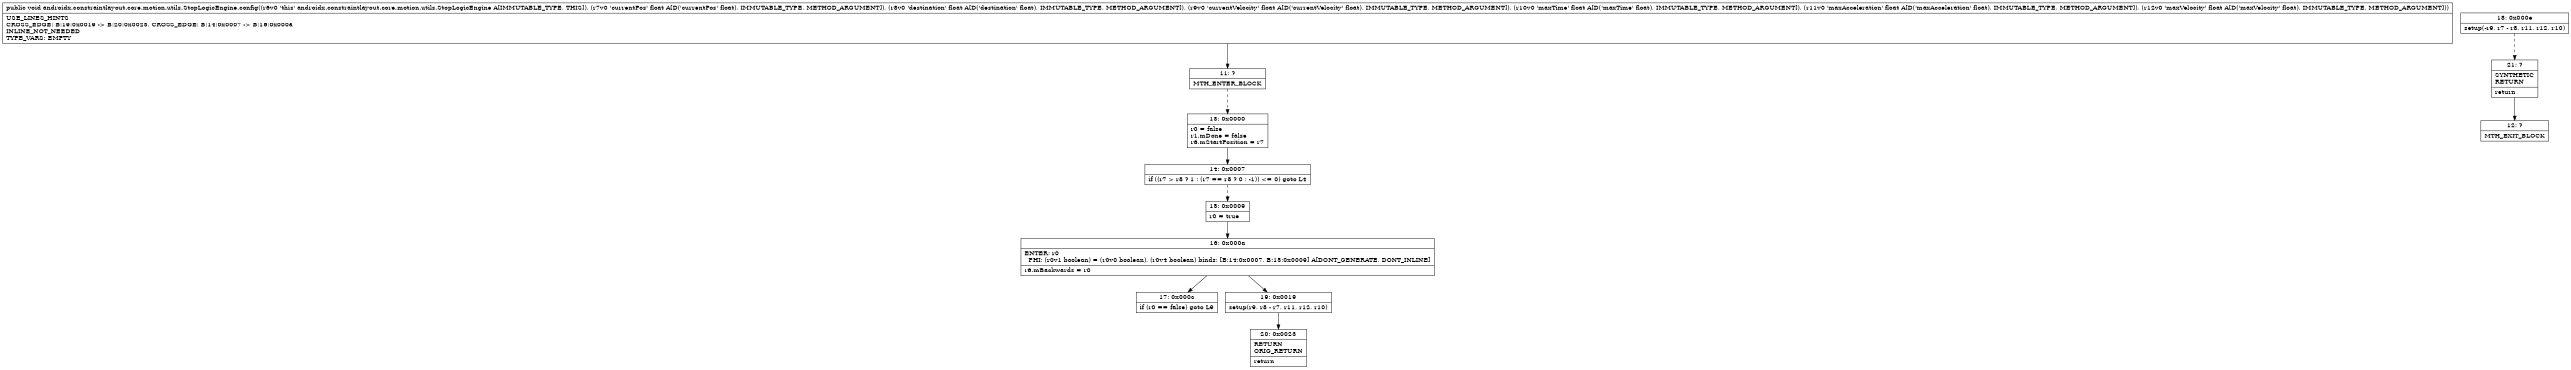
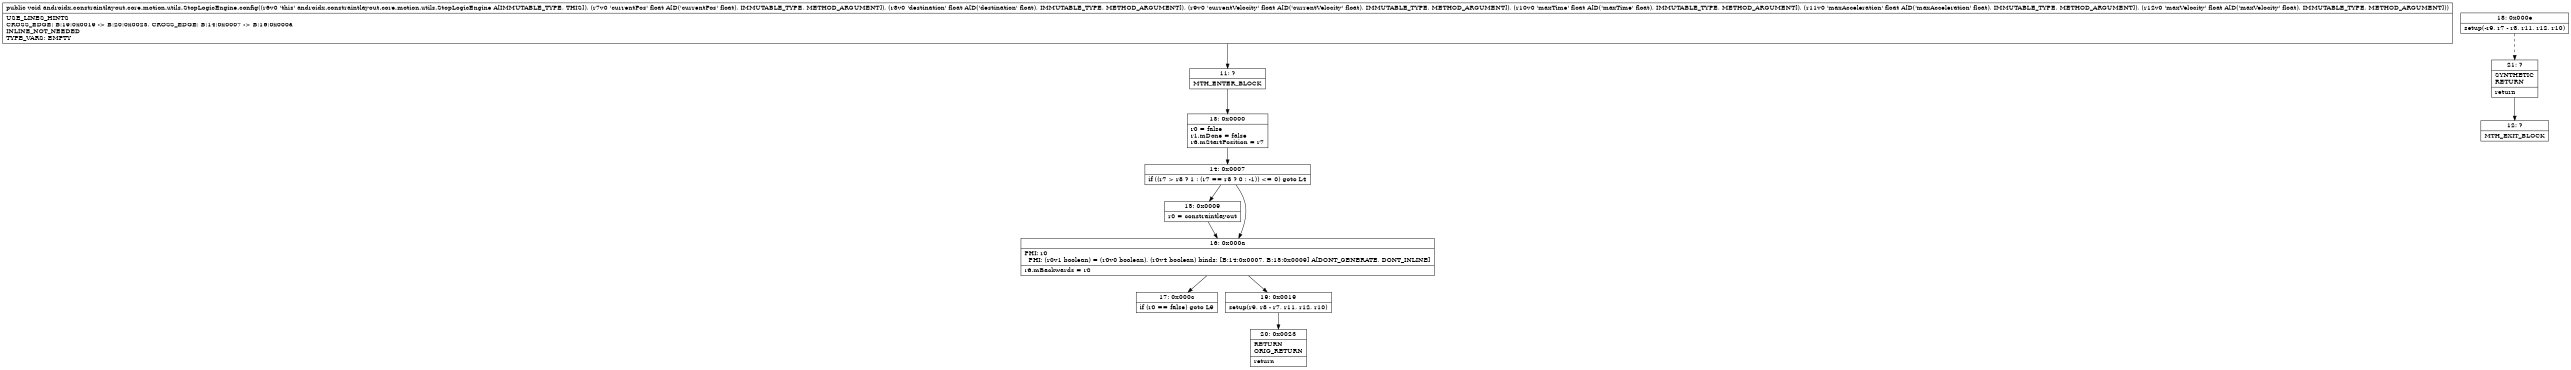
edge "11: ?" -> "13: 0x0000": style dashed -> solid
edge "14: 0x0007" -> "15: 0x0009": style dashed -> solid
edge "14: 0x0007" -> "16: 0x000a": added
node "15: 0x0009": text "r0 = true" -> "r0 = constraintlayout"
node "16: 0x000a": text "ENTER: r0" -> "PHI: r0"
